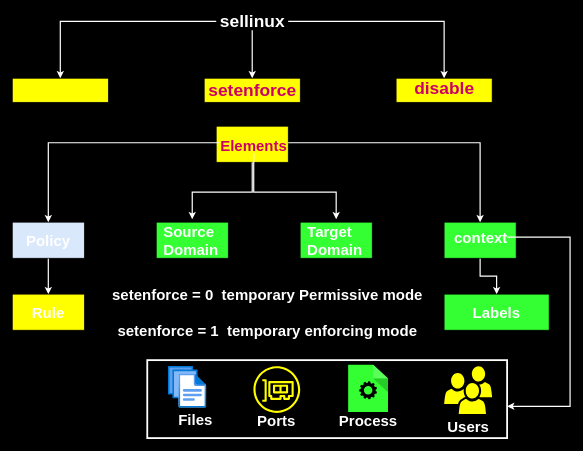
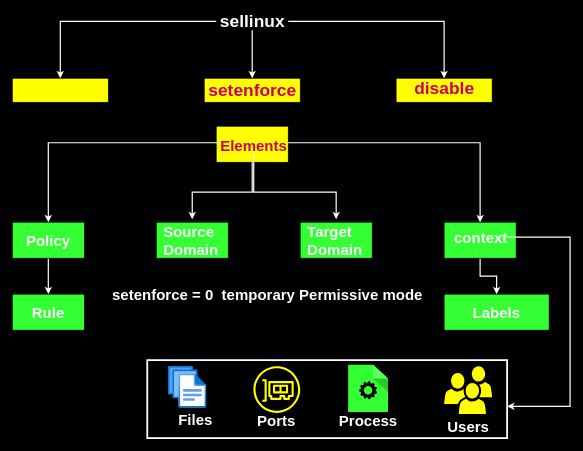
node "Policy": fillcolor #dae8fc -> #33ff33
node "Rule": fillcolor #ffff00 -> #33ff33
node "setenforce = 1 temporary enforcing mode": removed
